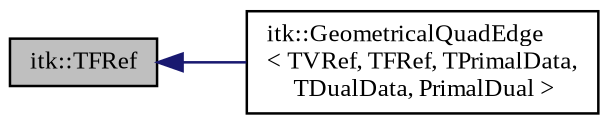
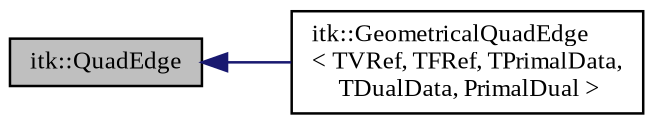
node "itk::TFRef": label "itk::TFRef" -> "itk::QuadEdge"
